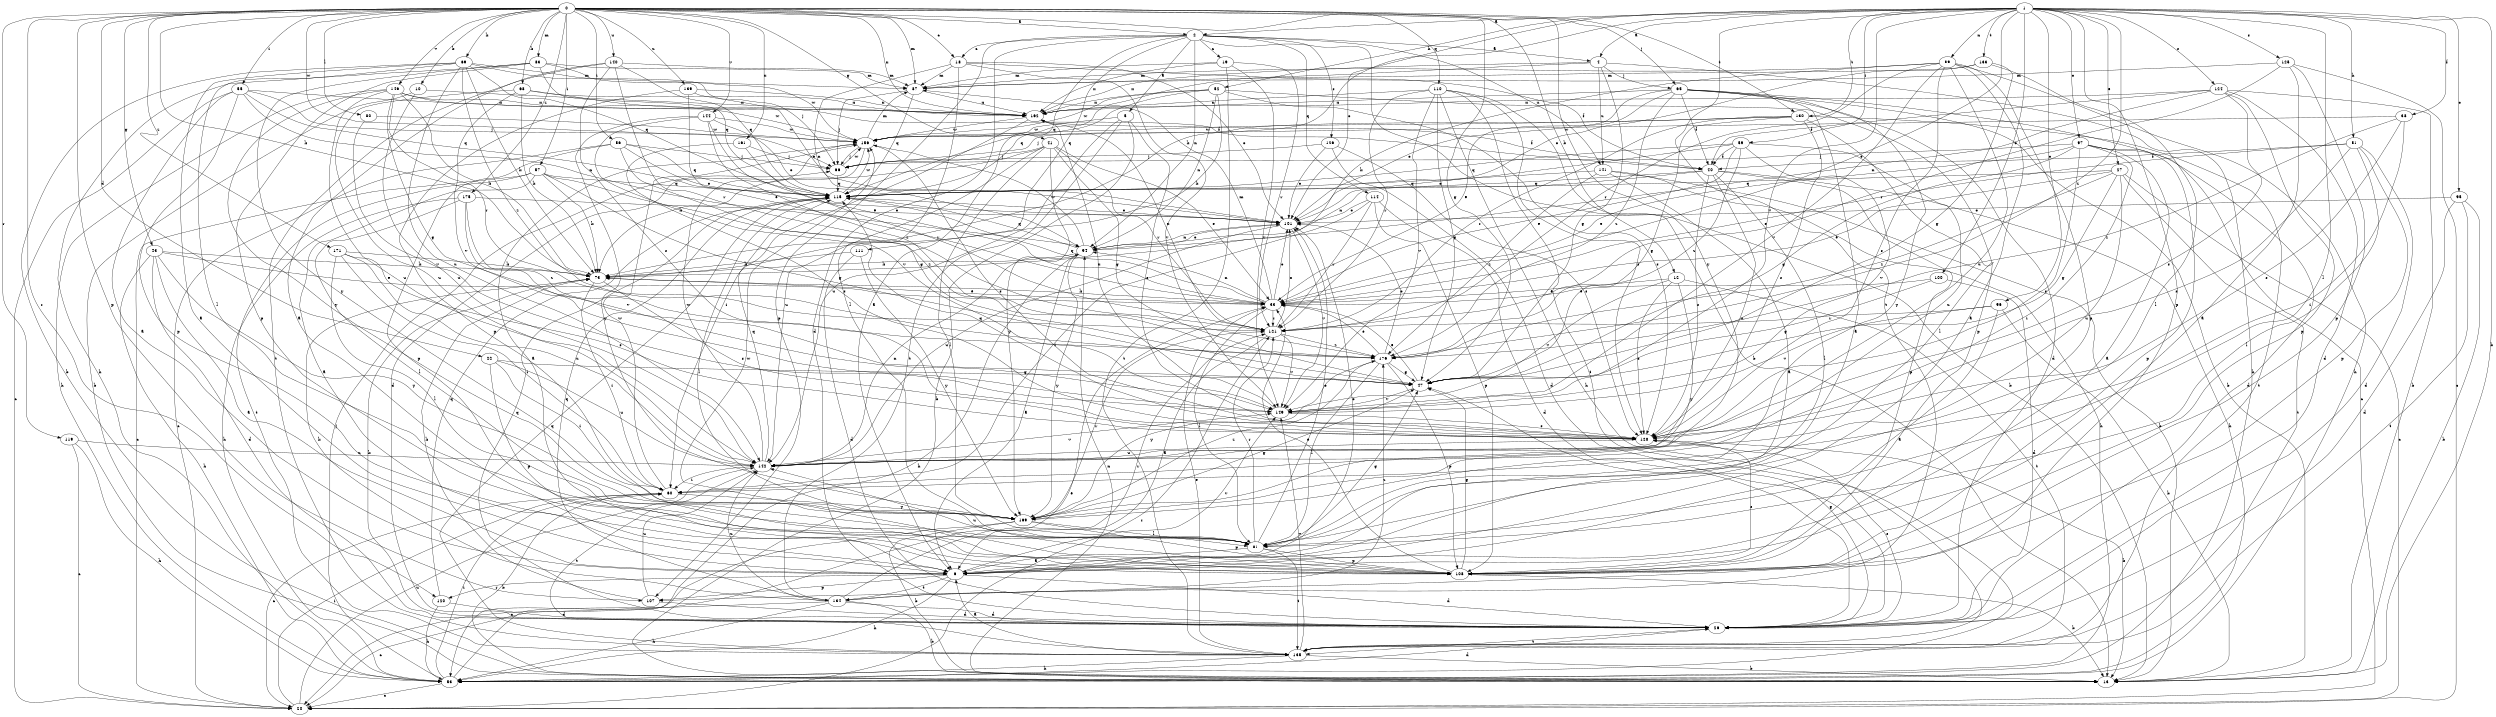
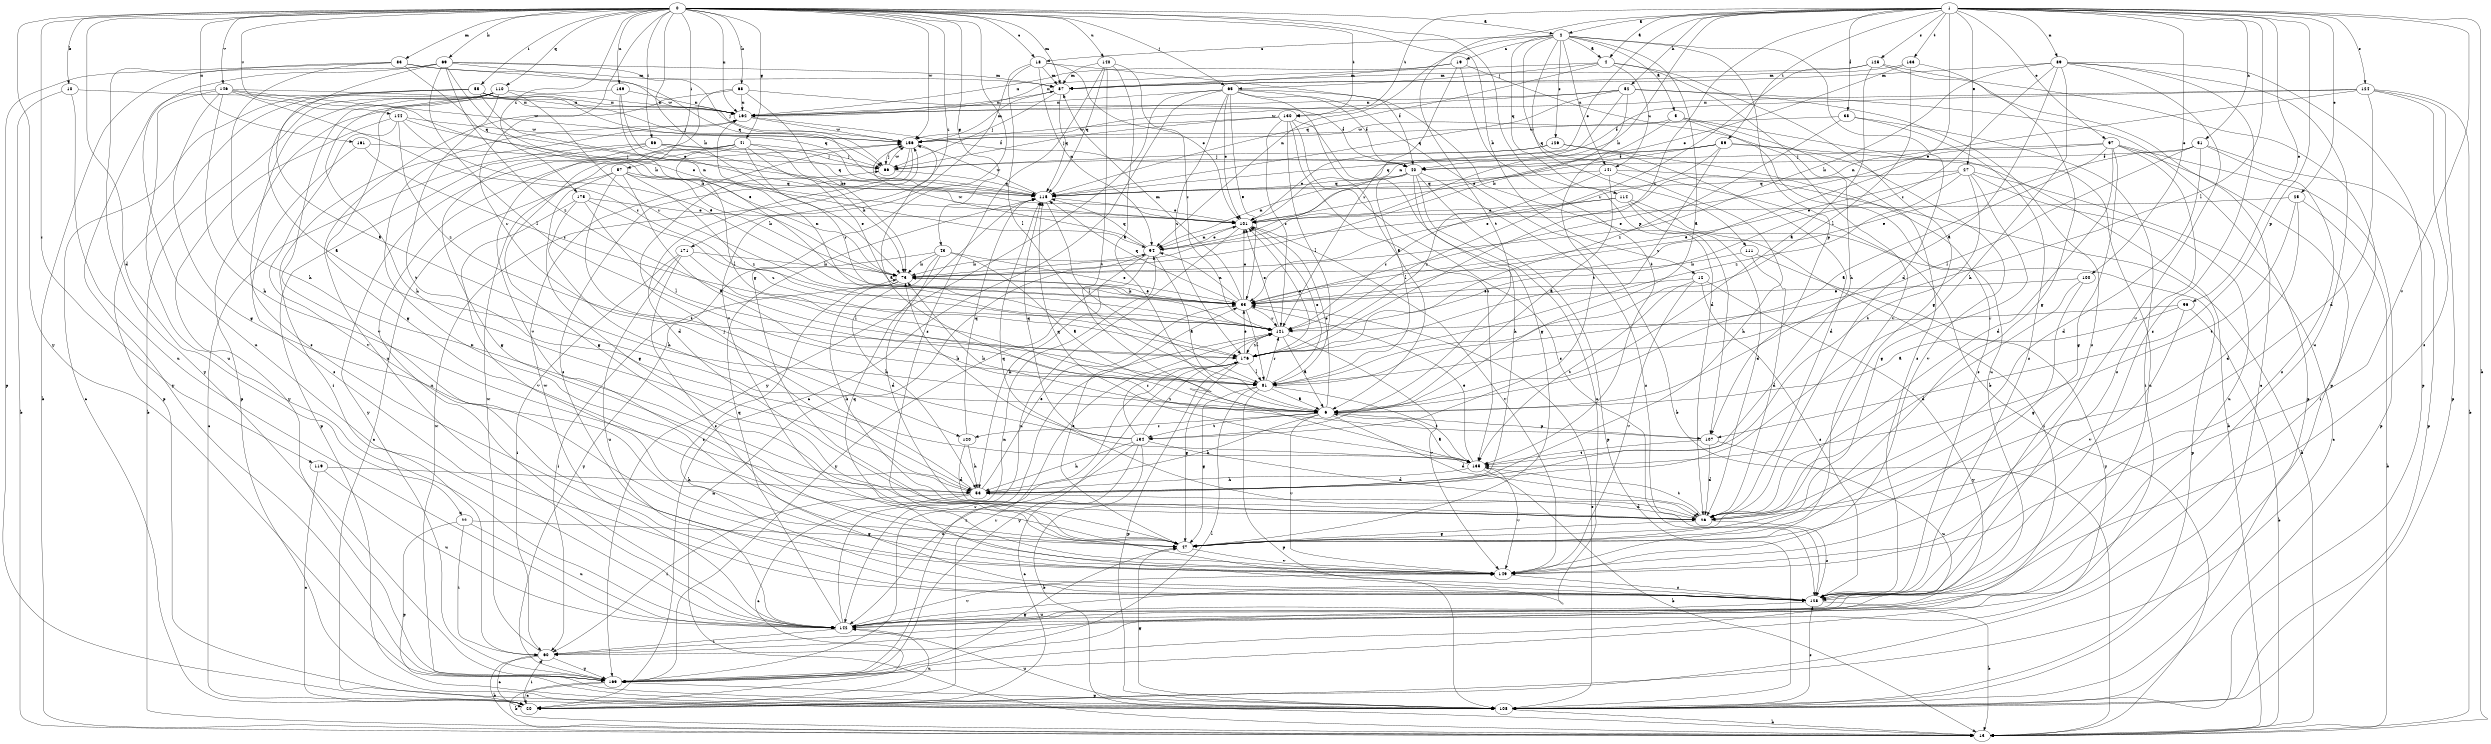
node "80": removed
node "95": label "95" -> "25"
edge "169" -> "81": reversed
edge "142" -> "135": now "107" -> "135"
